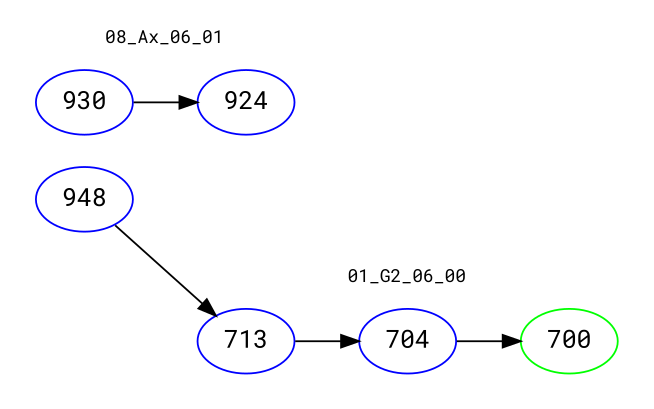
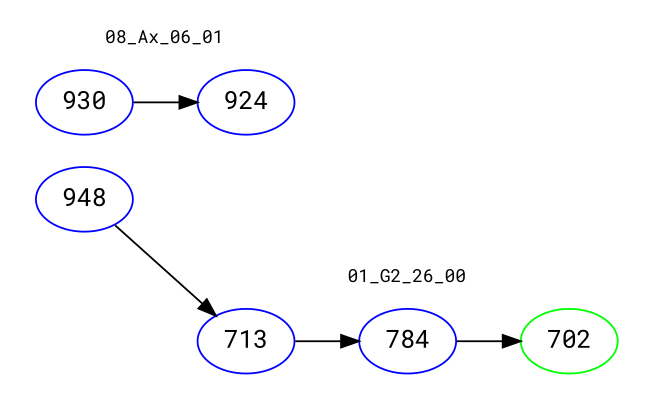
cluster "01_G2_06_00": label "01_G2_06_00" -> "01_G2_26_00"
node "704": label "704" -> "784"
node "700": label "700" -> "702"
